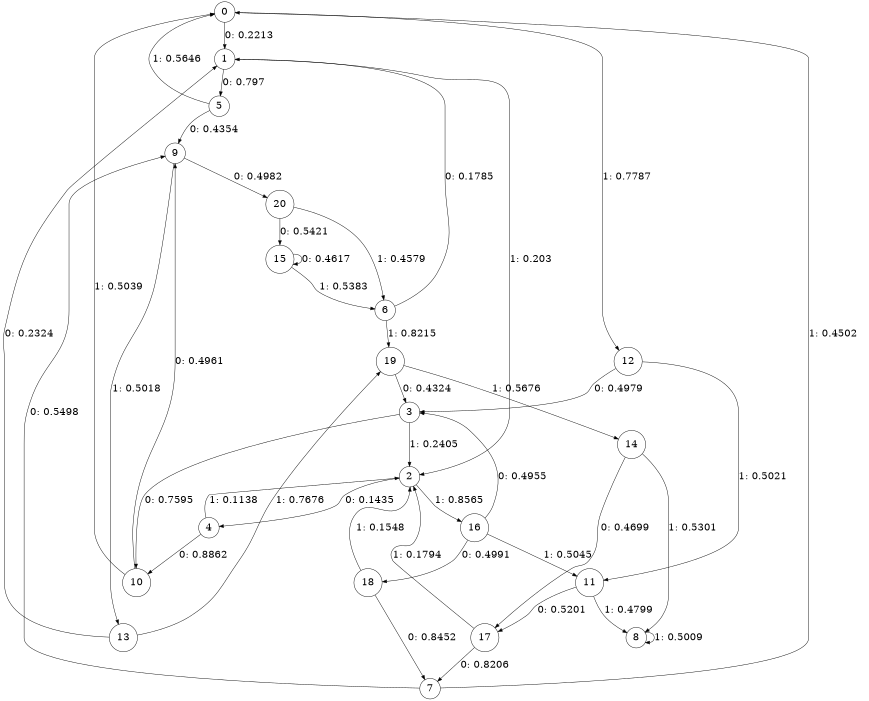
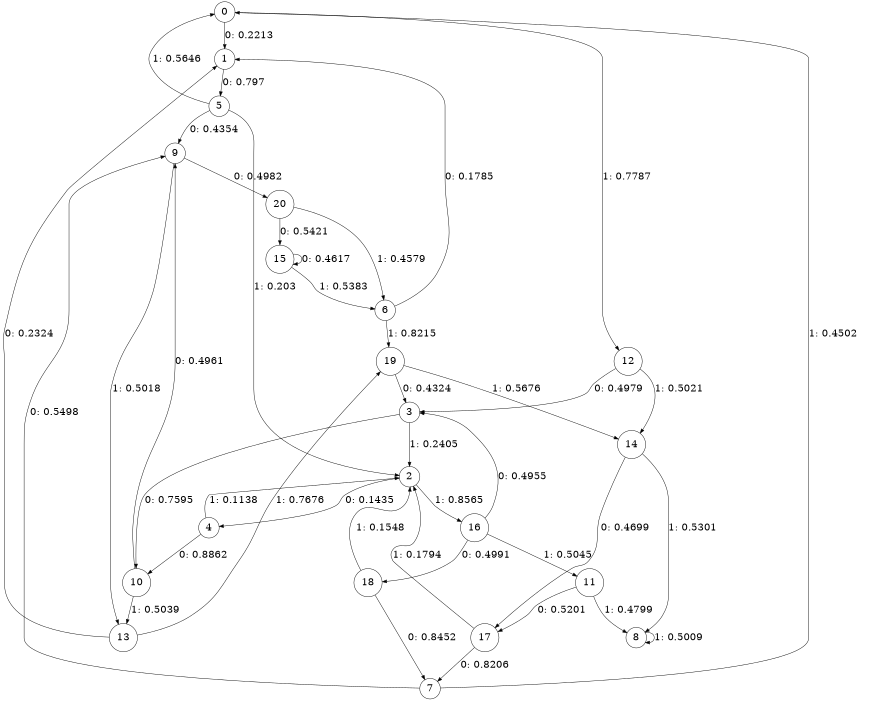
edge "1" -> "2": now "5" -> "2"
edge "10" -> "0": now "10" -> "13"
edge "12" -> "11": now "12" -> "14"
